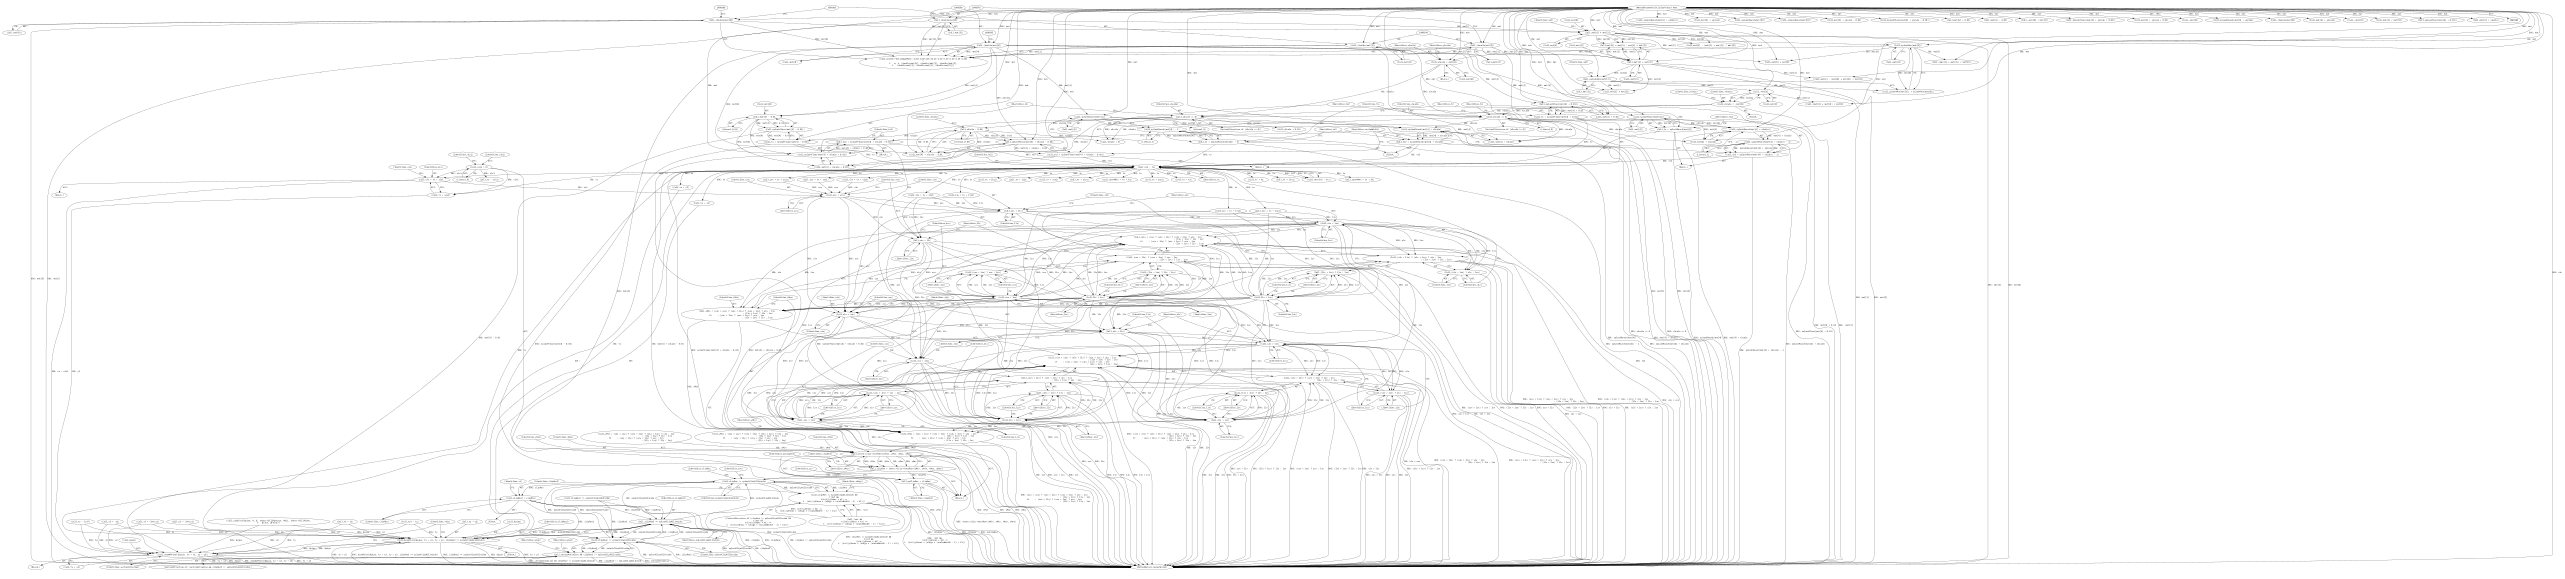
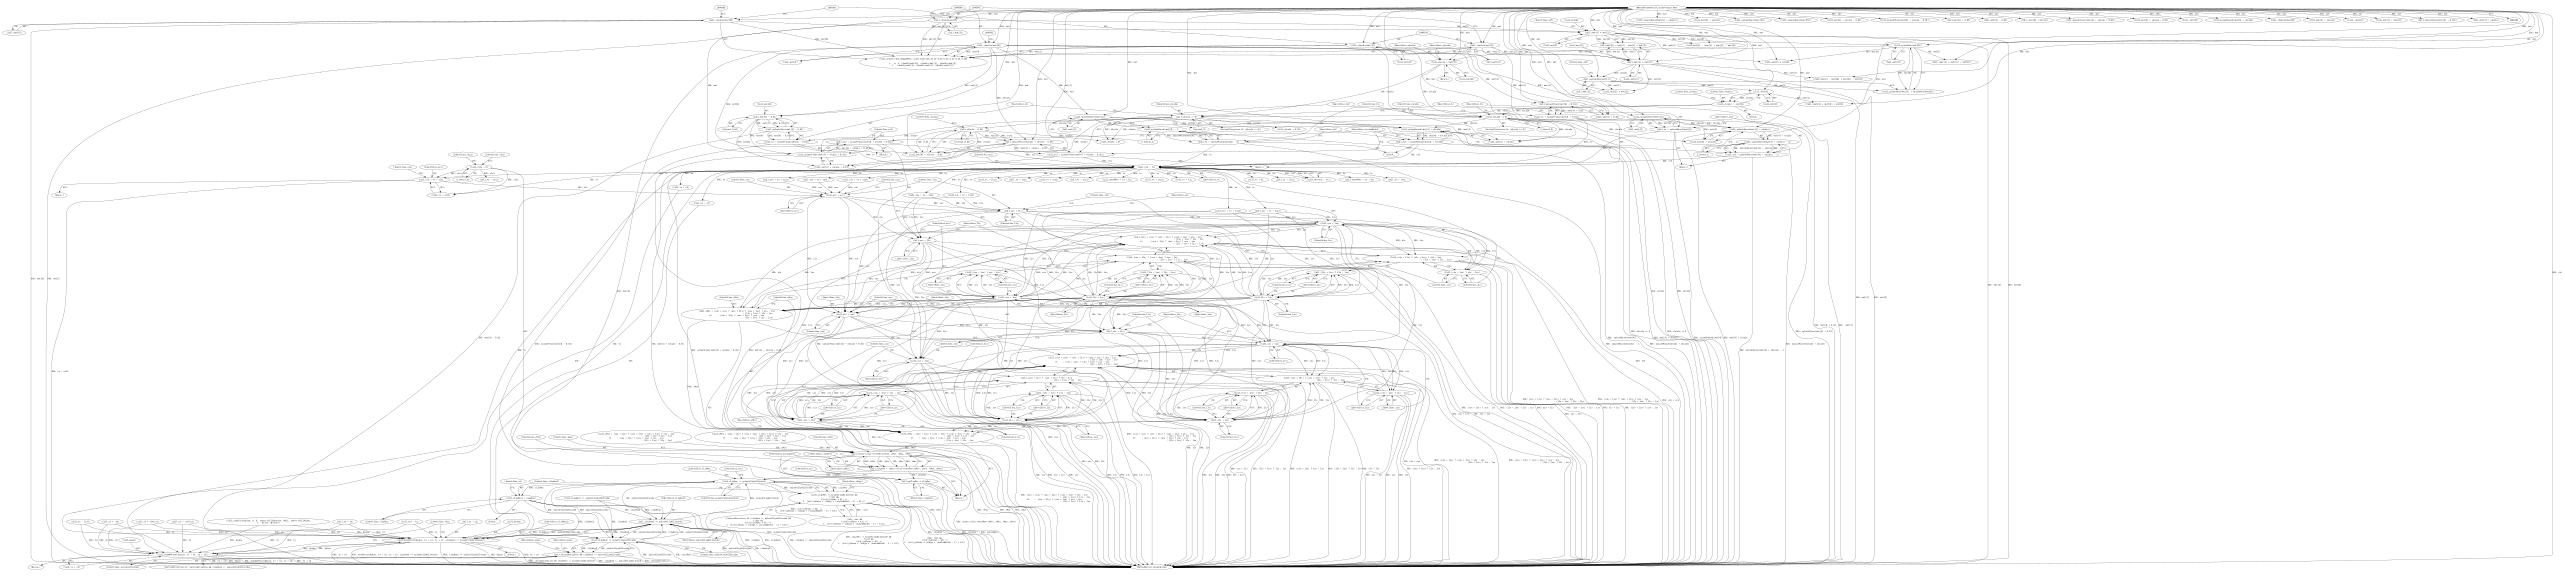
node "(Call,tx + lrx1)": added
edge "(Call,tx + ulx1)" -> "(Call,drawAAPixel(&pipe, tx + x2, ty + y2))": now "(Call,y2 = (int)y1)" -> "(Call,drawAAPixel(&pipe, tx + x2, ty + y2))"
